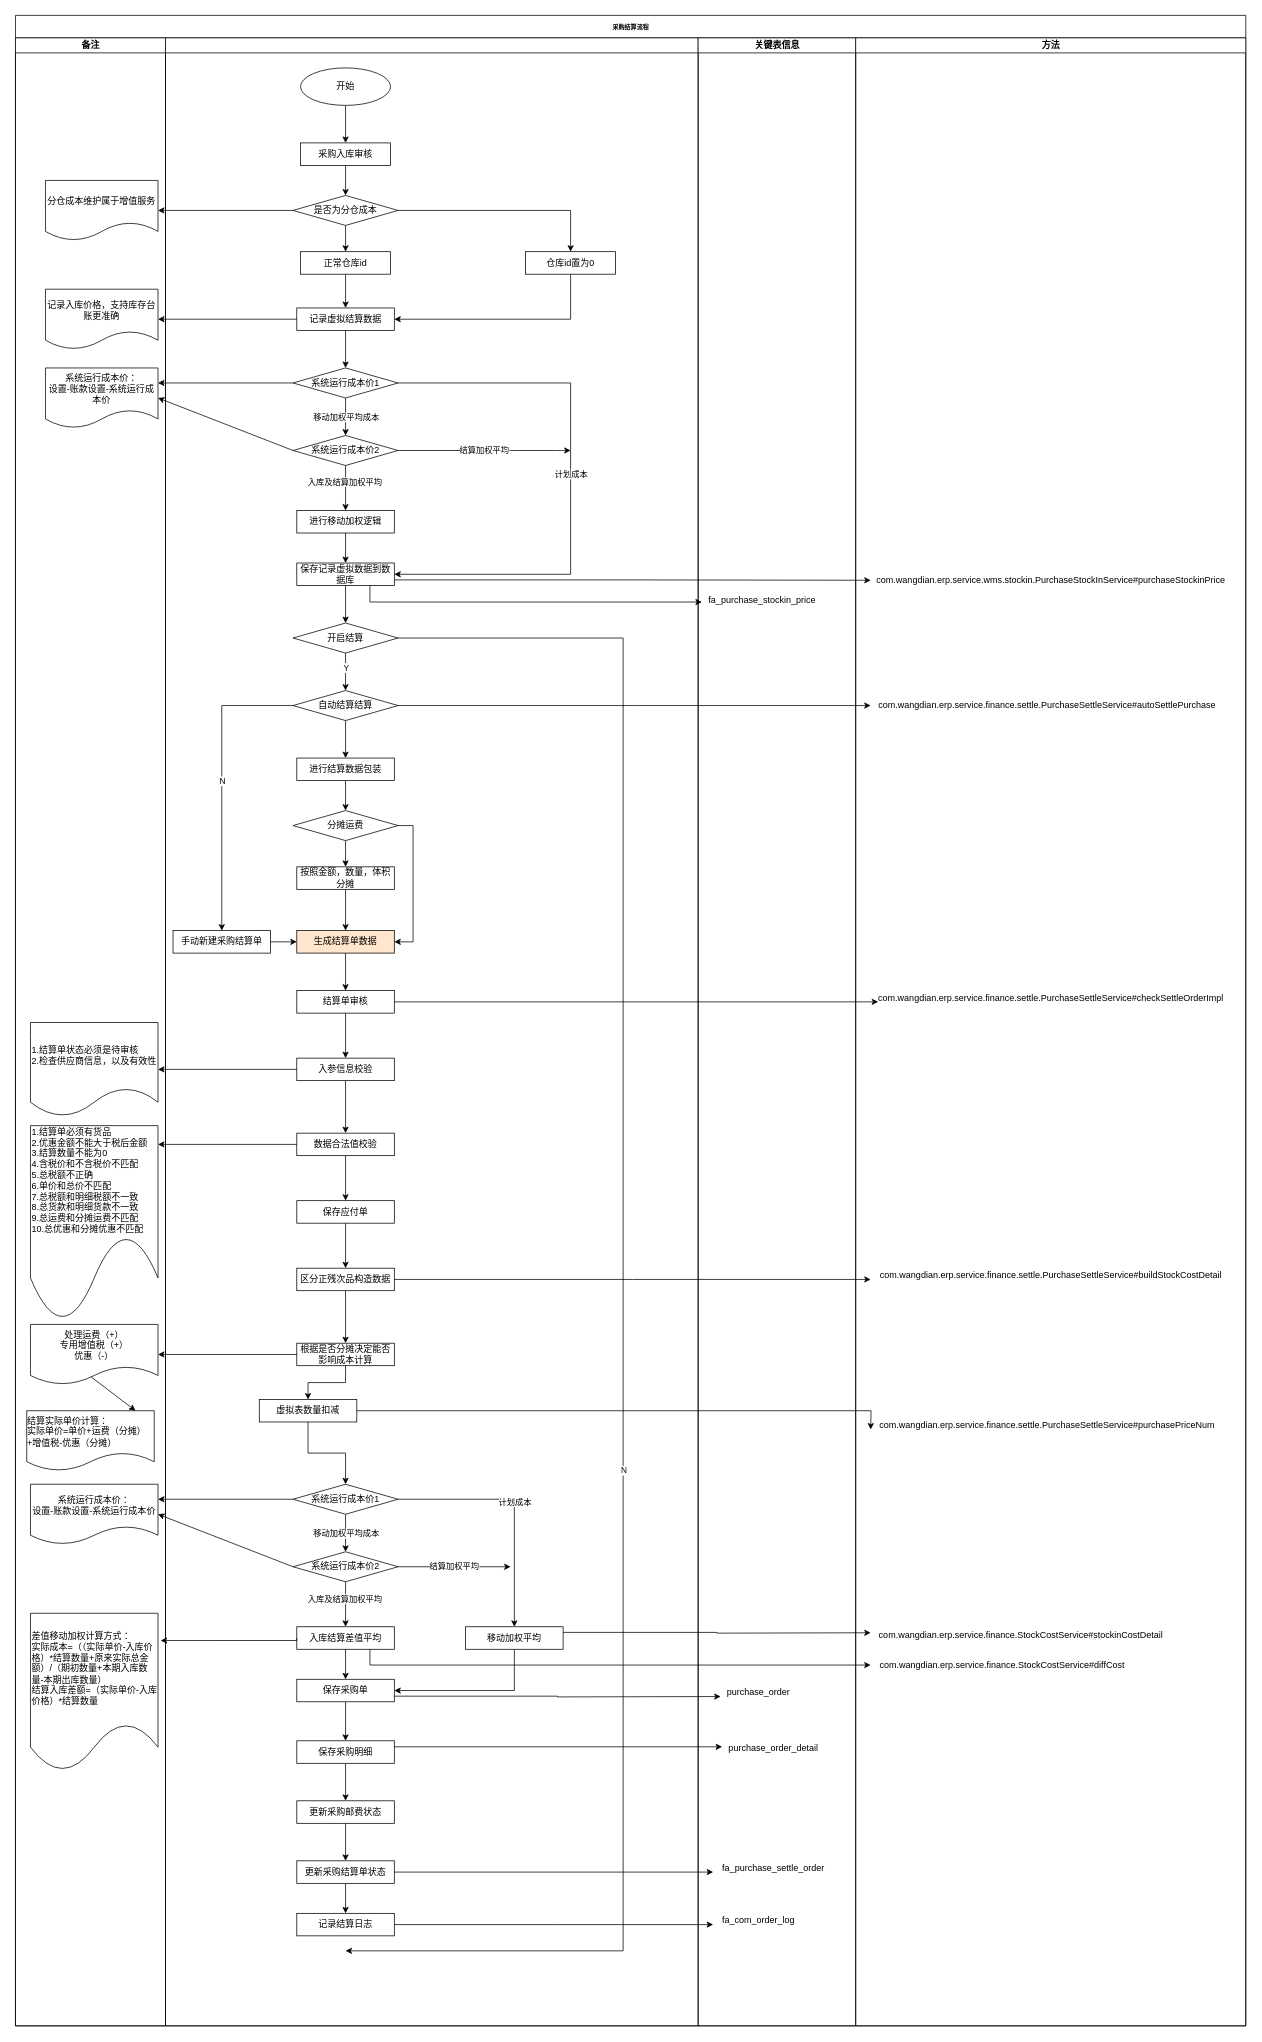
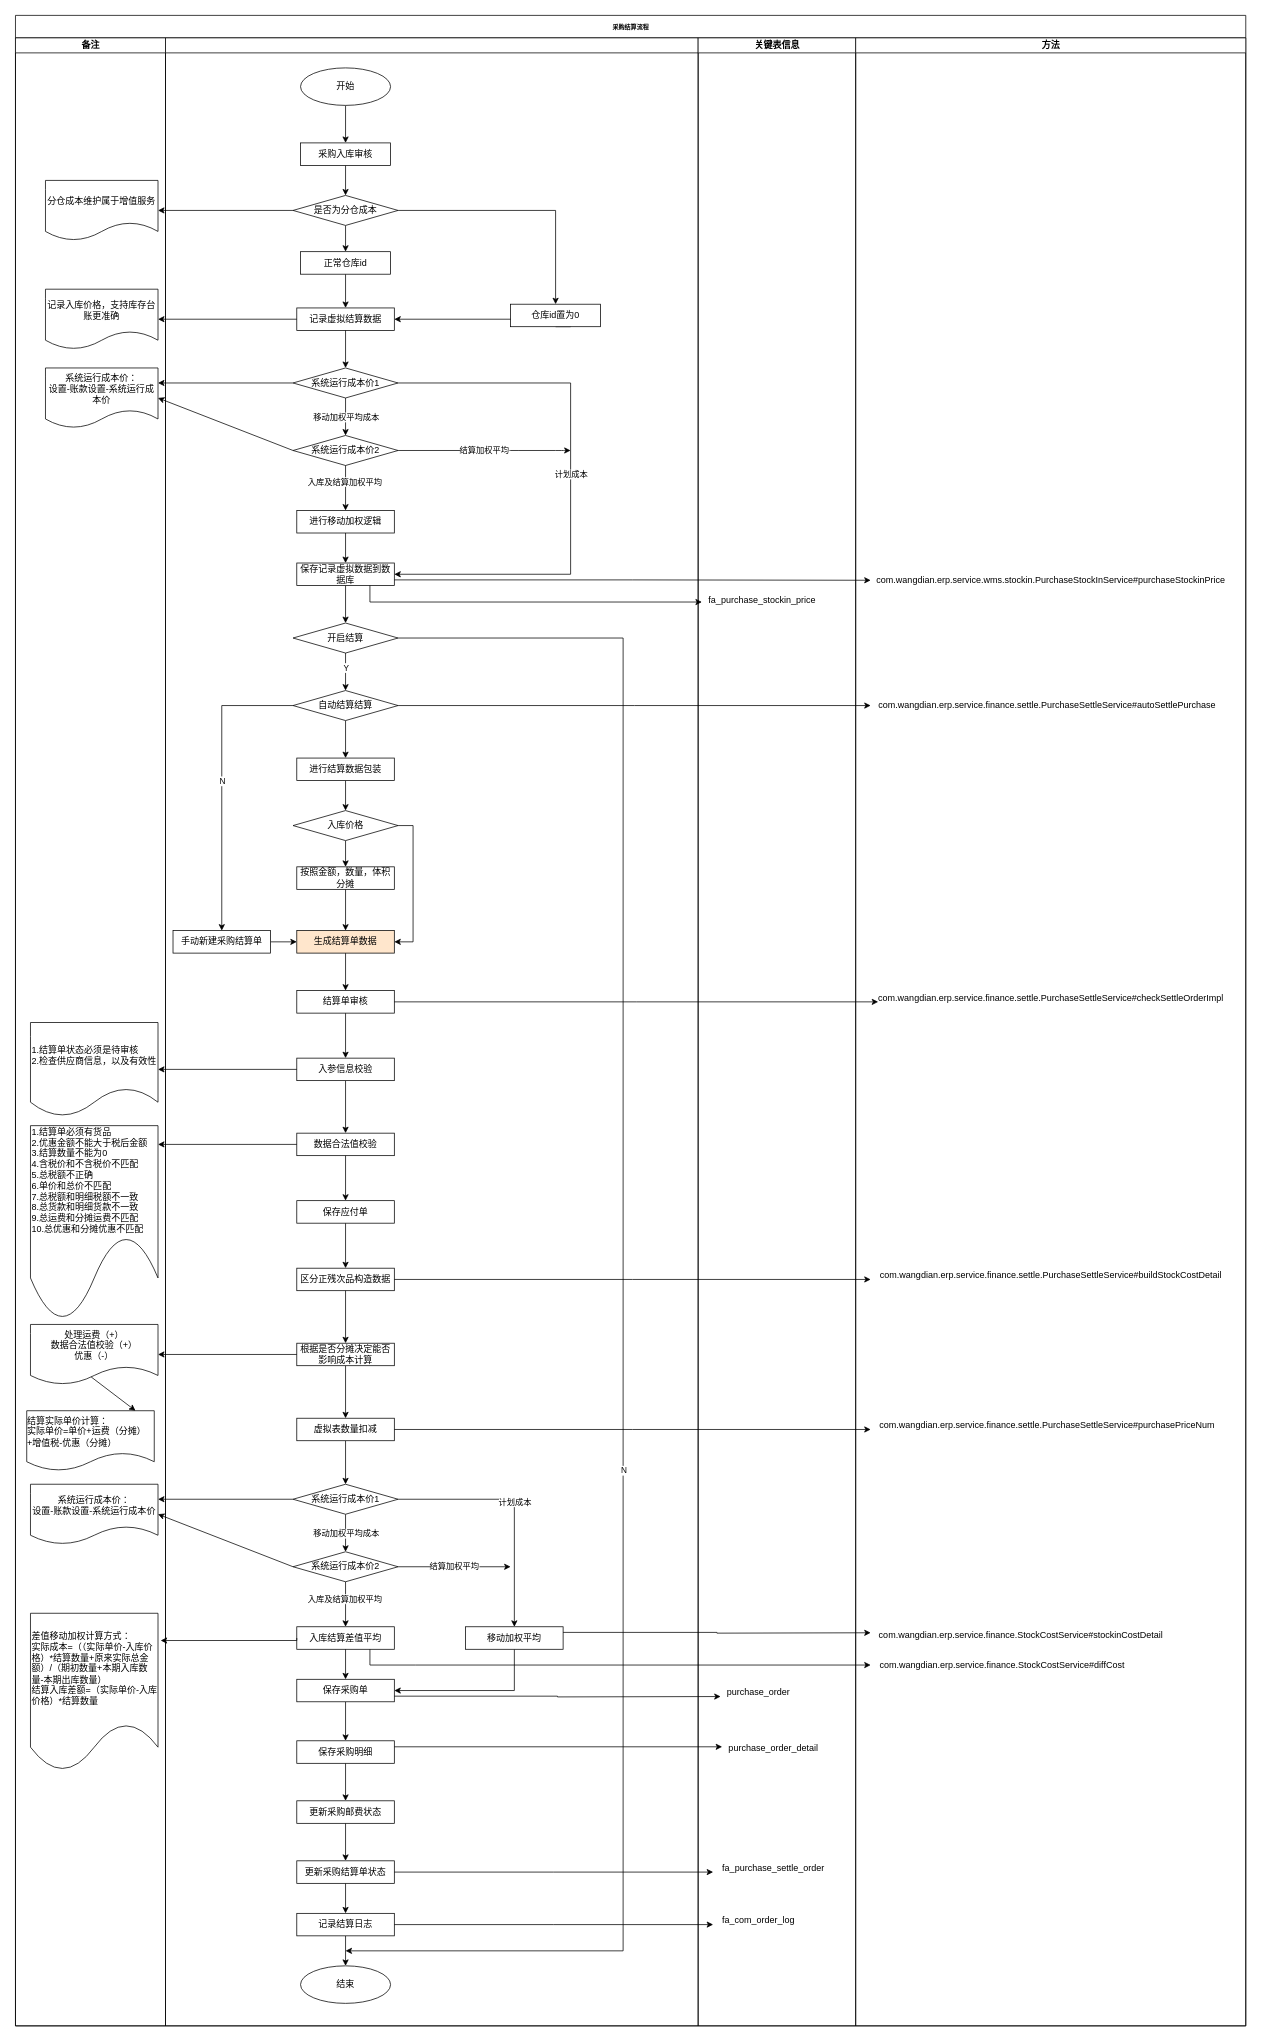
node "仓库id置为0": moved (570, 263) -> (555, 315)
node "分摊运费": label "分摊运费" -> "入库价格"
node "处理运费（+） 专用增值税（+） 优惠（-）": label "处理运费（+） 专用增值税（+） 优惠（-）" -> "处理运费（+） 数据合法值校验（+） 优惠（-）"
node "虚拟表数量扣减": moved (308, 1410) -> (345, 1429)
edge "记录结算日志" -> "结束": added
node "结束": added
